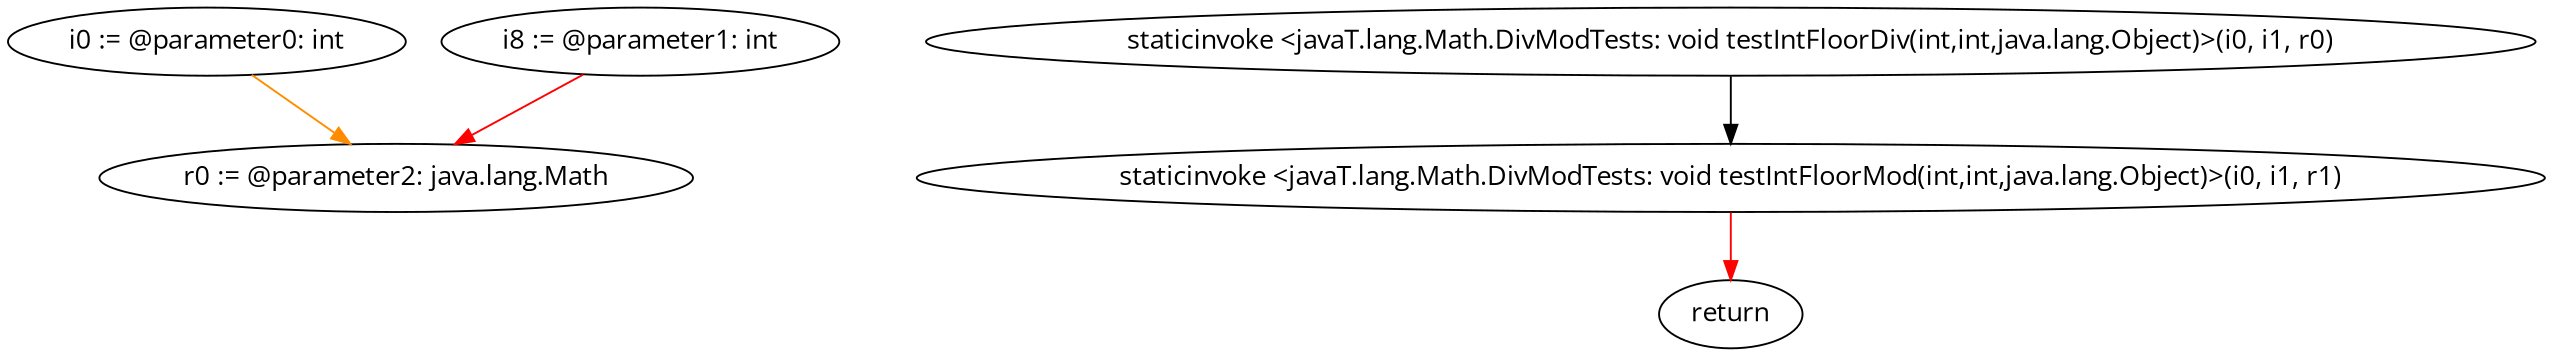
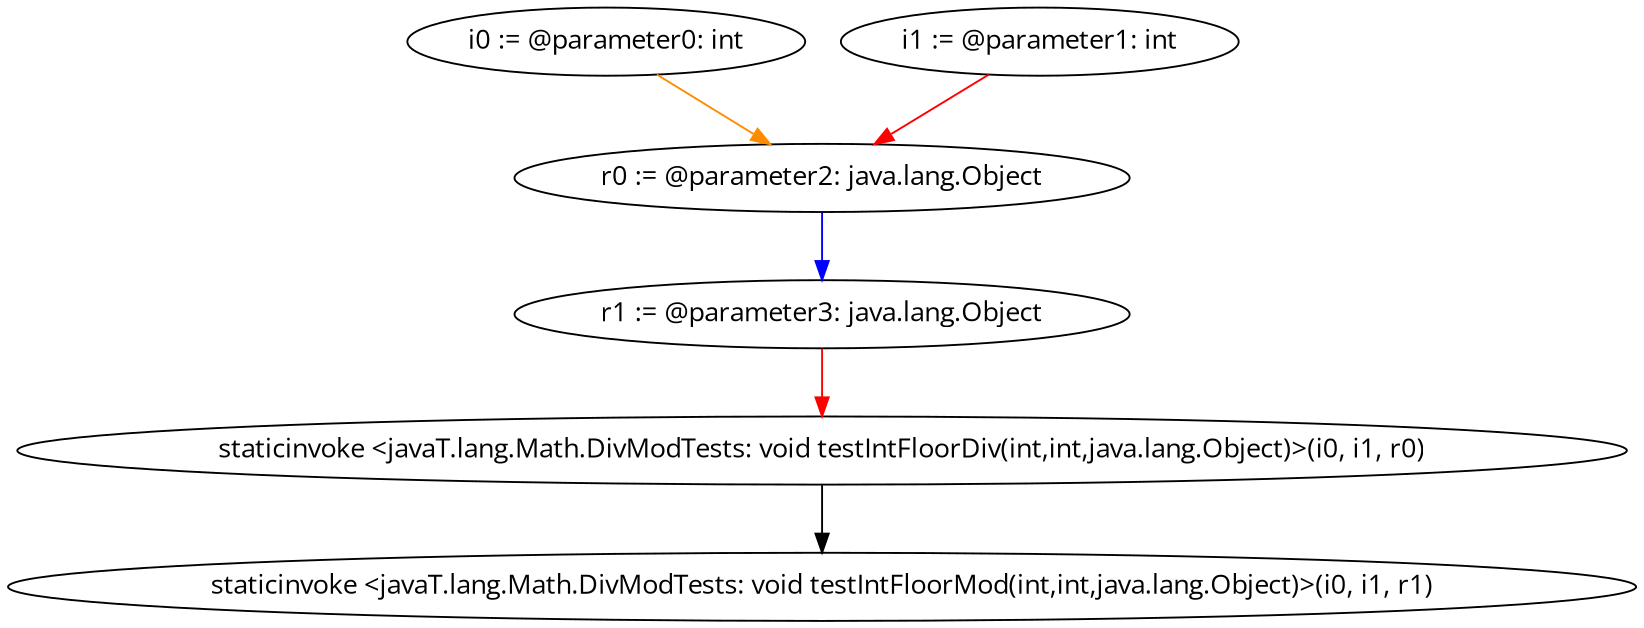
node "i8 := @parameter1: int": label "i8 := @parameter1: int" -> "i1 := @parameter1: int"
node "r0 := @parameter2: java.lang.Math": label "r0 := @parameter2: java.lang.Math" -> "r0 := @parameter2: java.lang.Object"
node "r1 := @parameter3: java.lang.Object": added
node "return": removed
